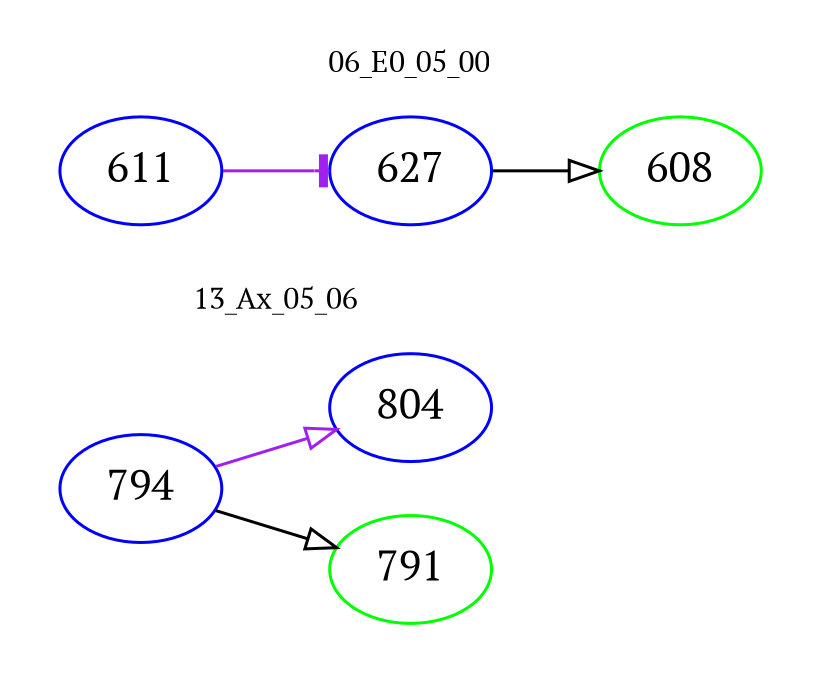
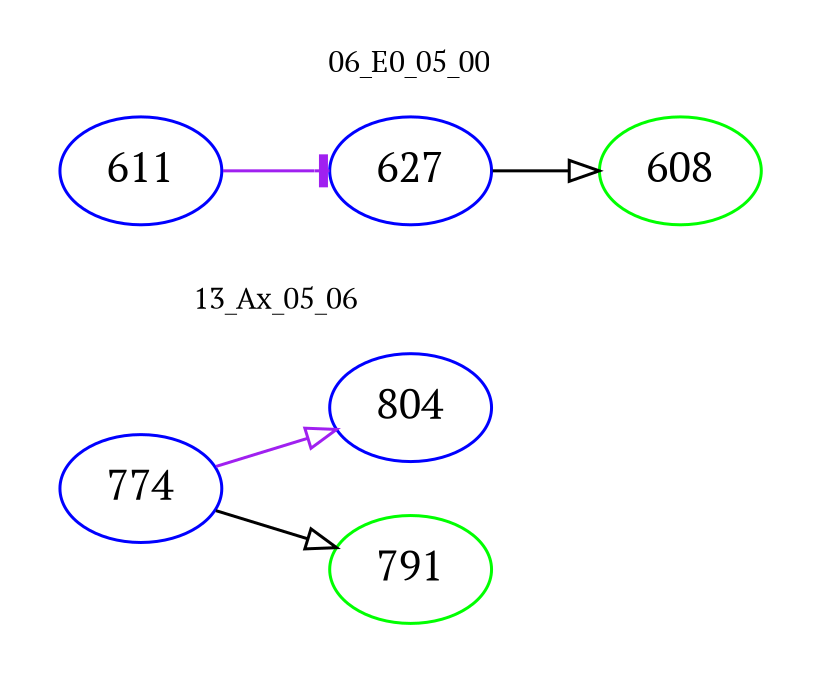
node "794": label "794" -> "774"
